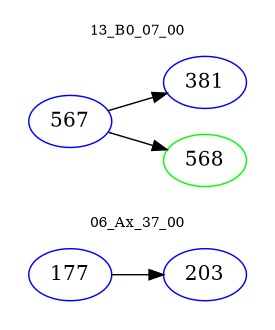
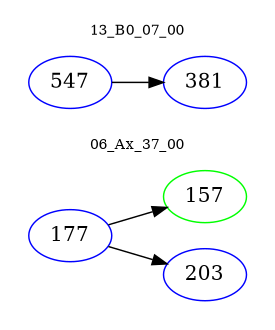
node "567": label "567" -> "547"
node "568": removed
node "157": added
